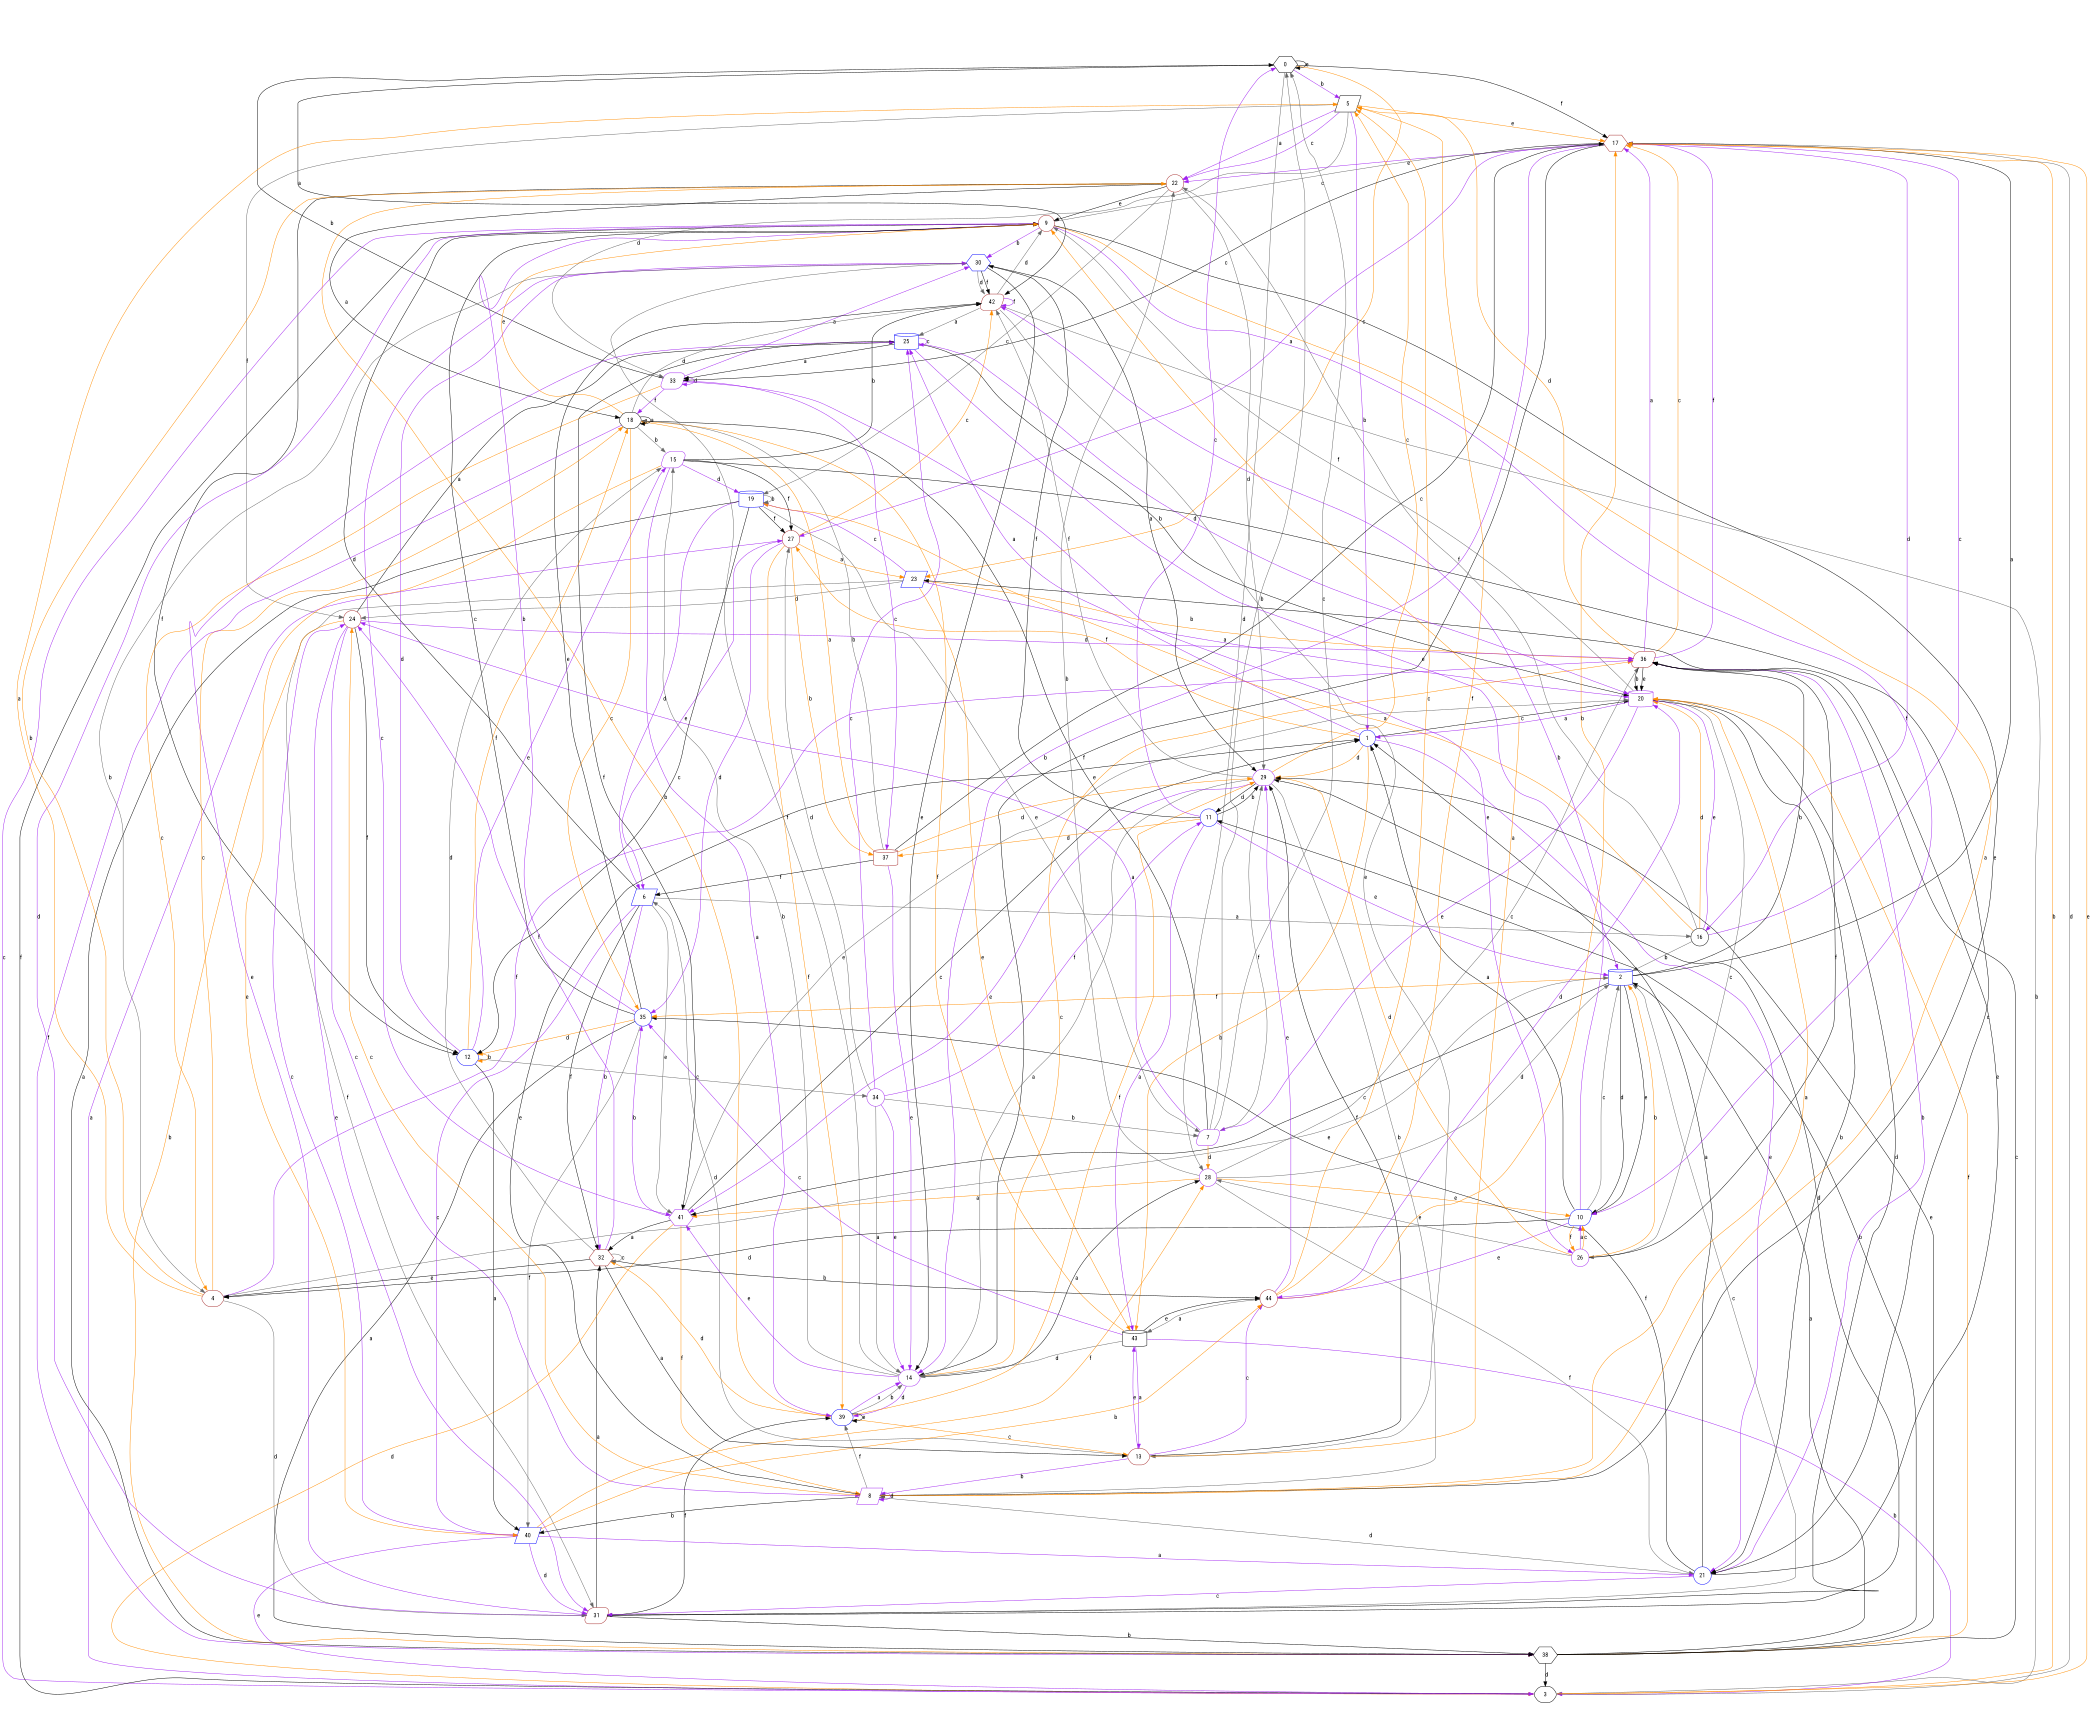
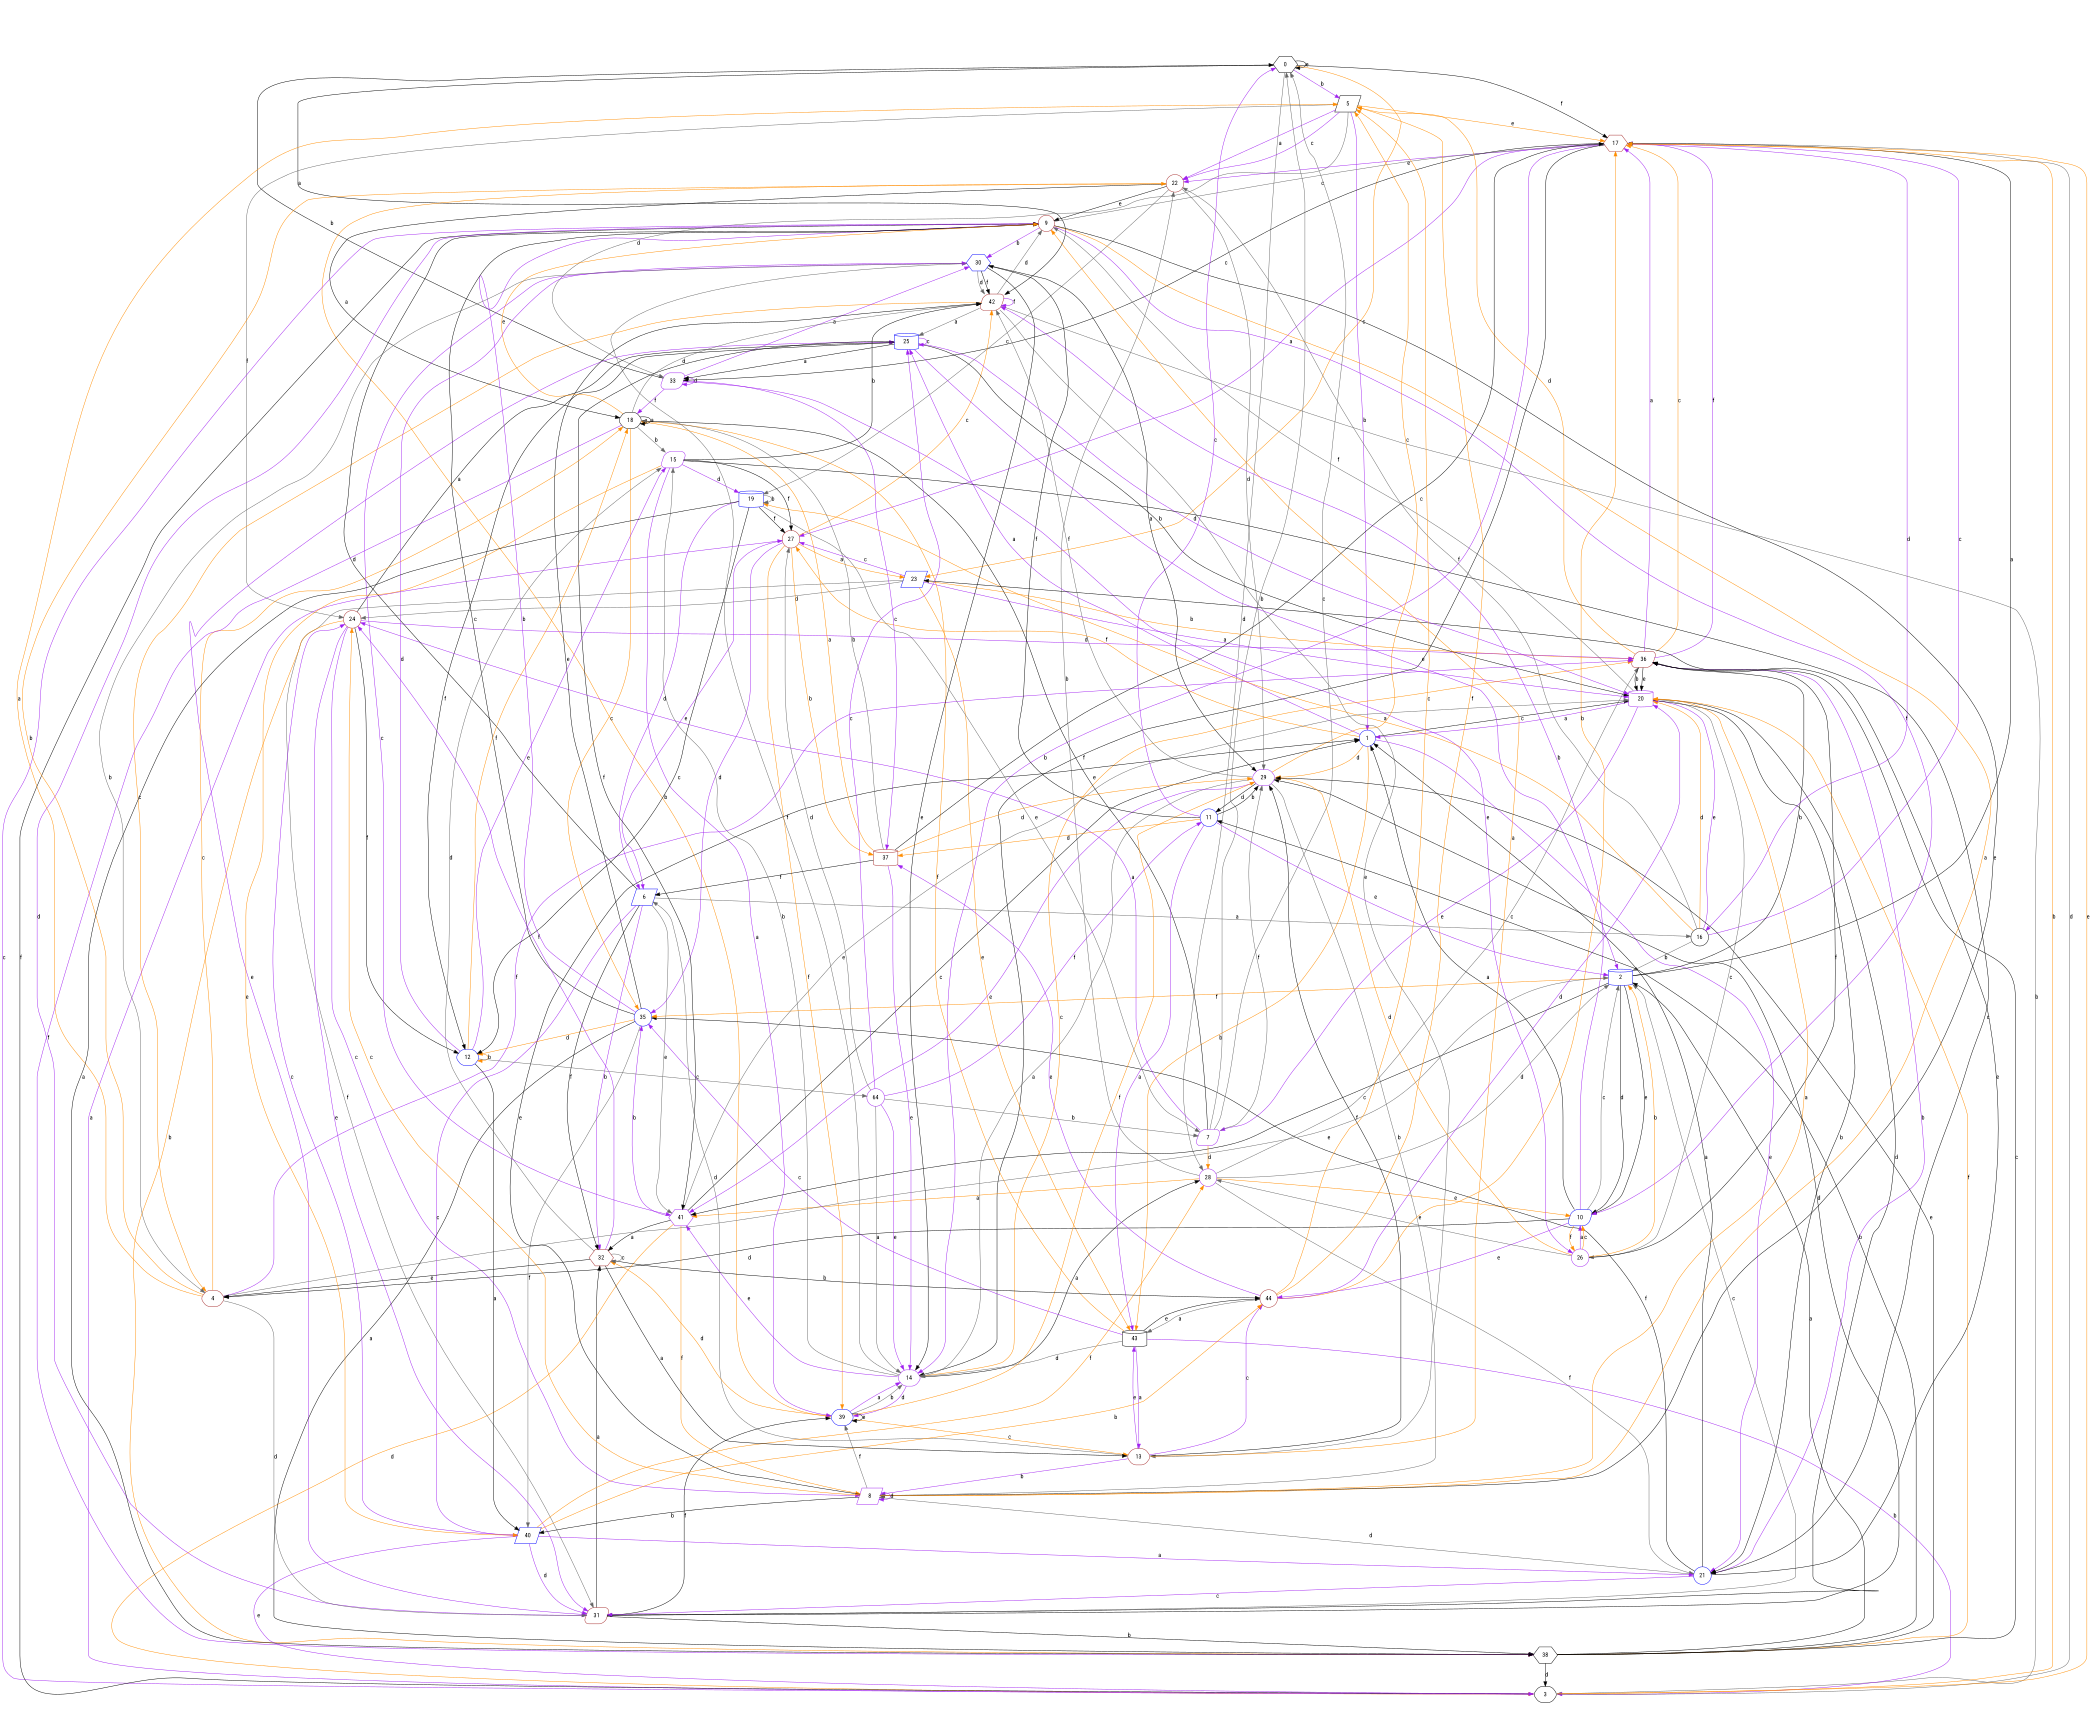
edge "22" -> "12": now "25" -> "12"
edge "23" -> "19": now "23" -> "27"
edge "33" -> "4": now "42" -> "4"
edge "44" -> "29": now "44" -> "37"
node "34": label "34" -> "64"
